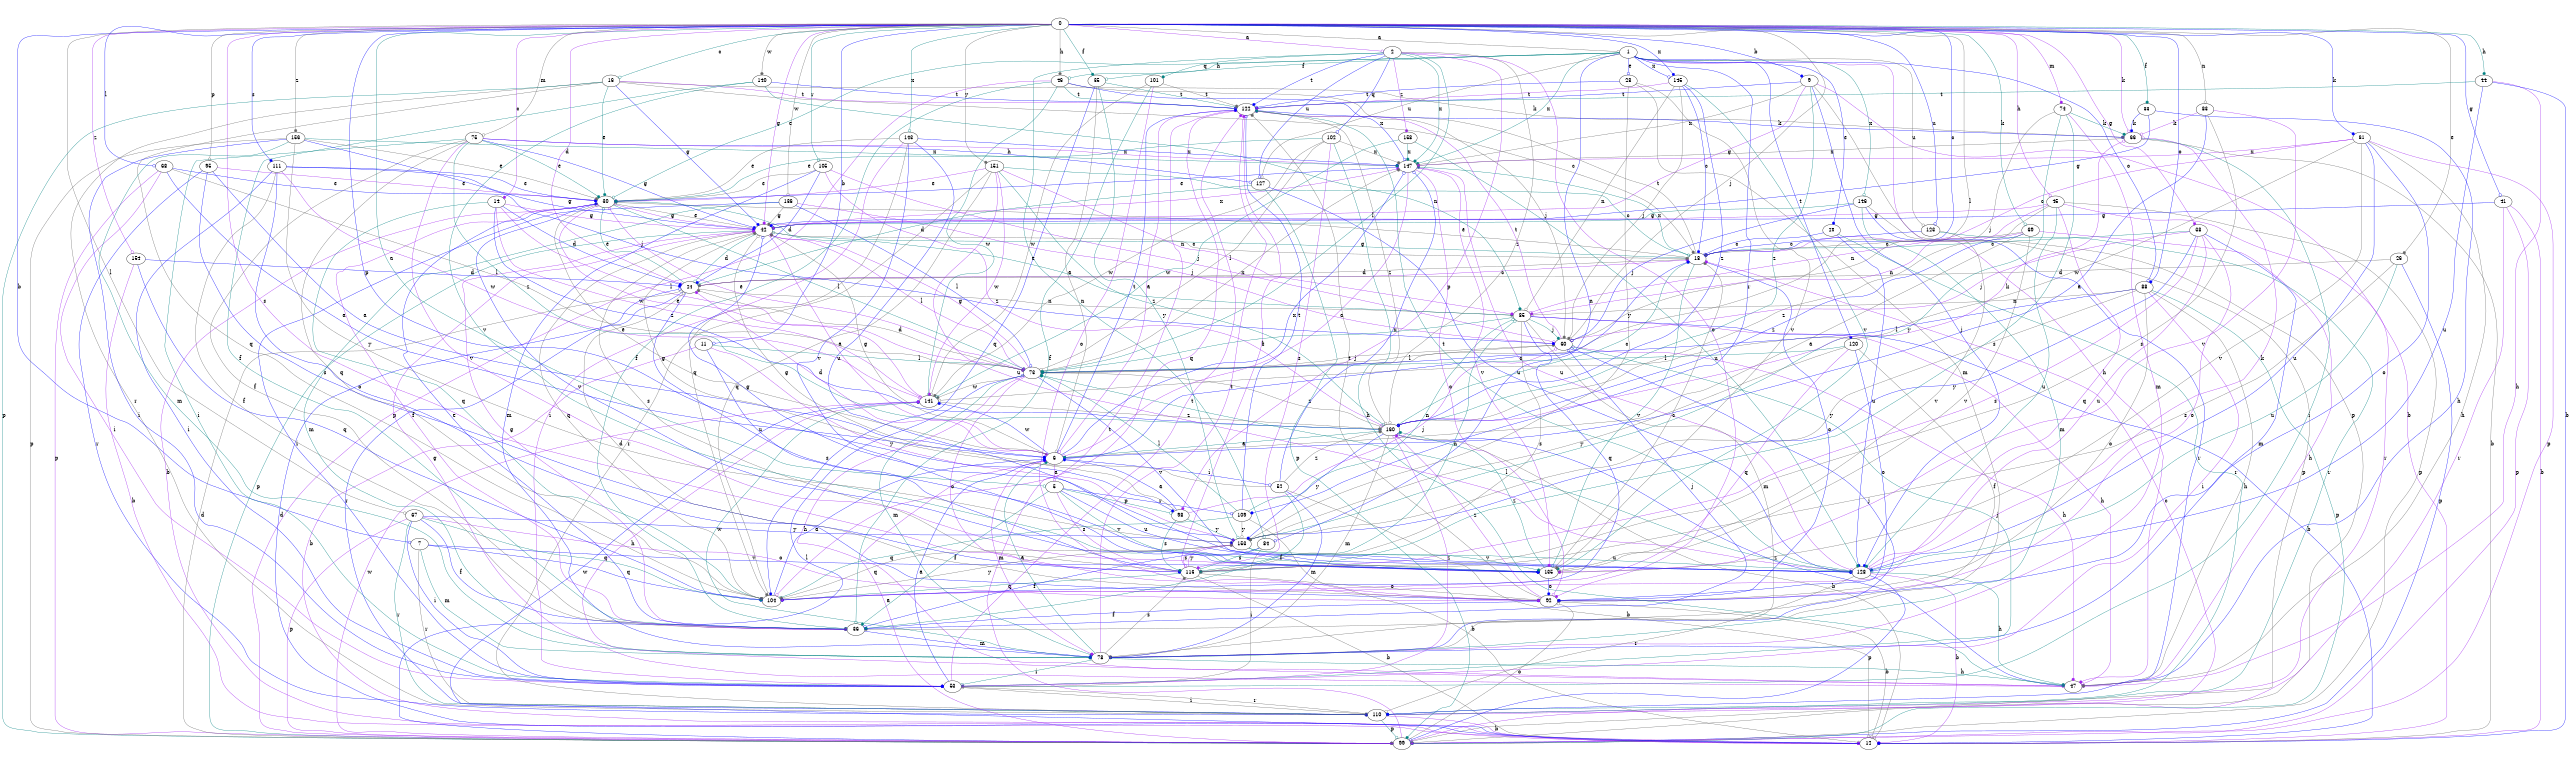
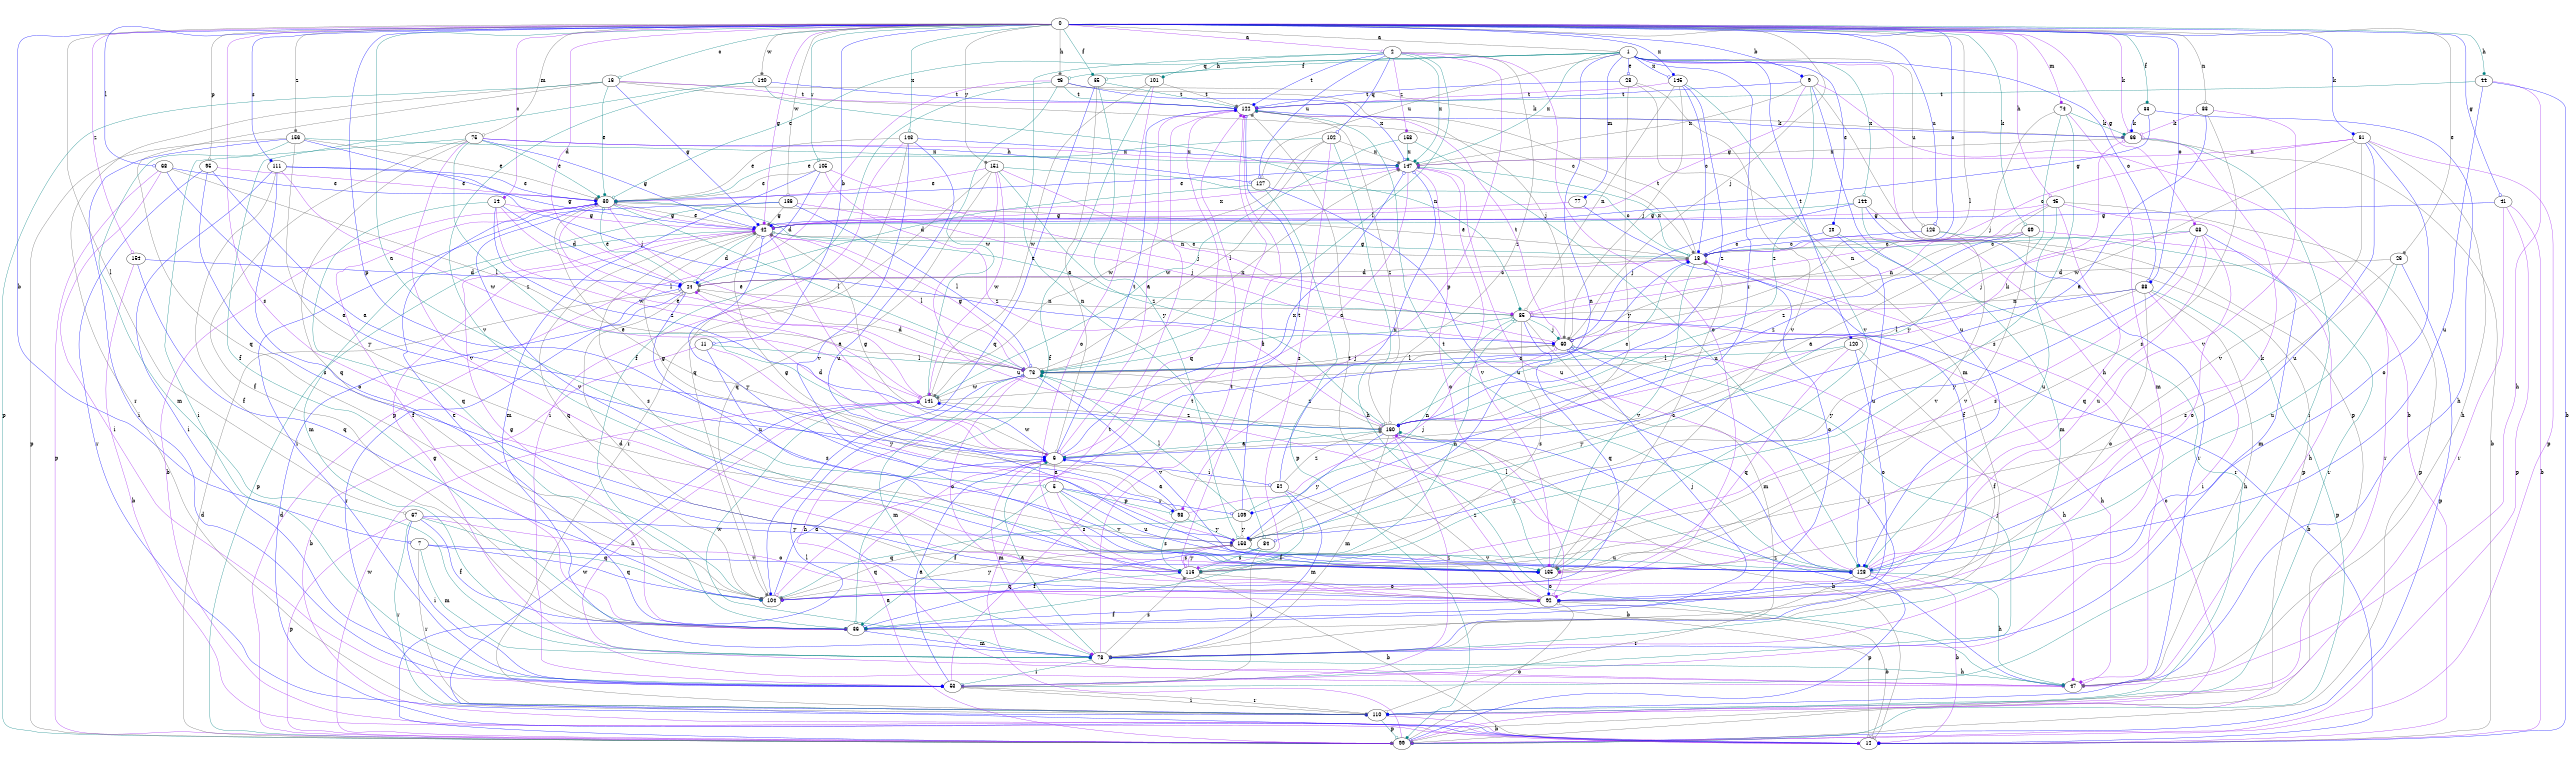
node "77": added
node "146": label "146" -> "144"
edge "69" -> "85": arrowhead dot -> odot
edge "9" -> "128": label "j" -> "u"
edge "153" -> "42": label "g" -> "y"
edge "109" -> "12": removed, label "b"
